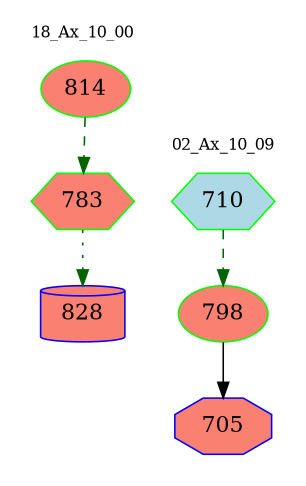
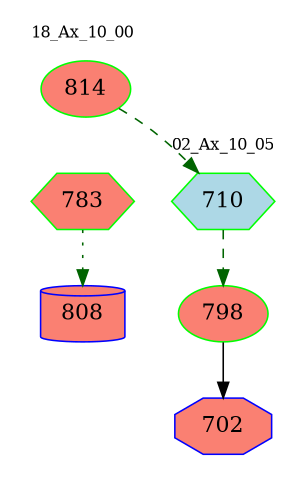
edge "814" -> "783": now "814" -> "710"
cluster "02_Ax_10_09": label "02_Ax_10_09" -> "02_Ax_10_05"
node "828": label "828" -> "808"
node "705": label "705" -> "702"
